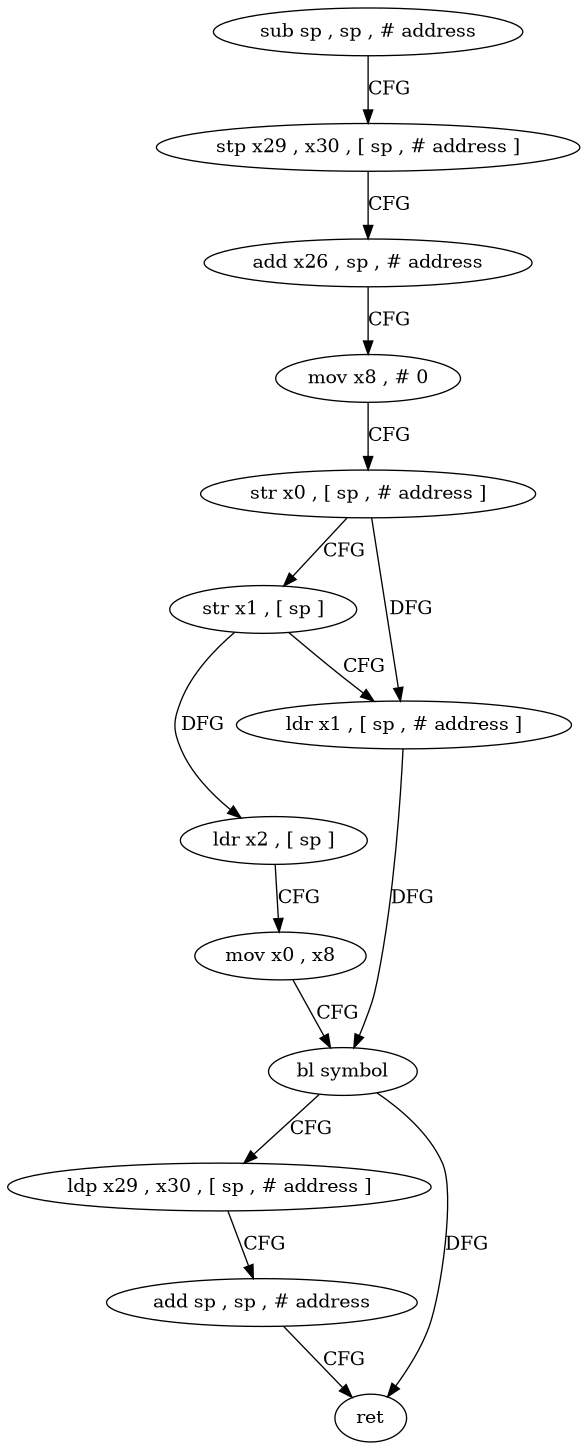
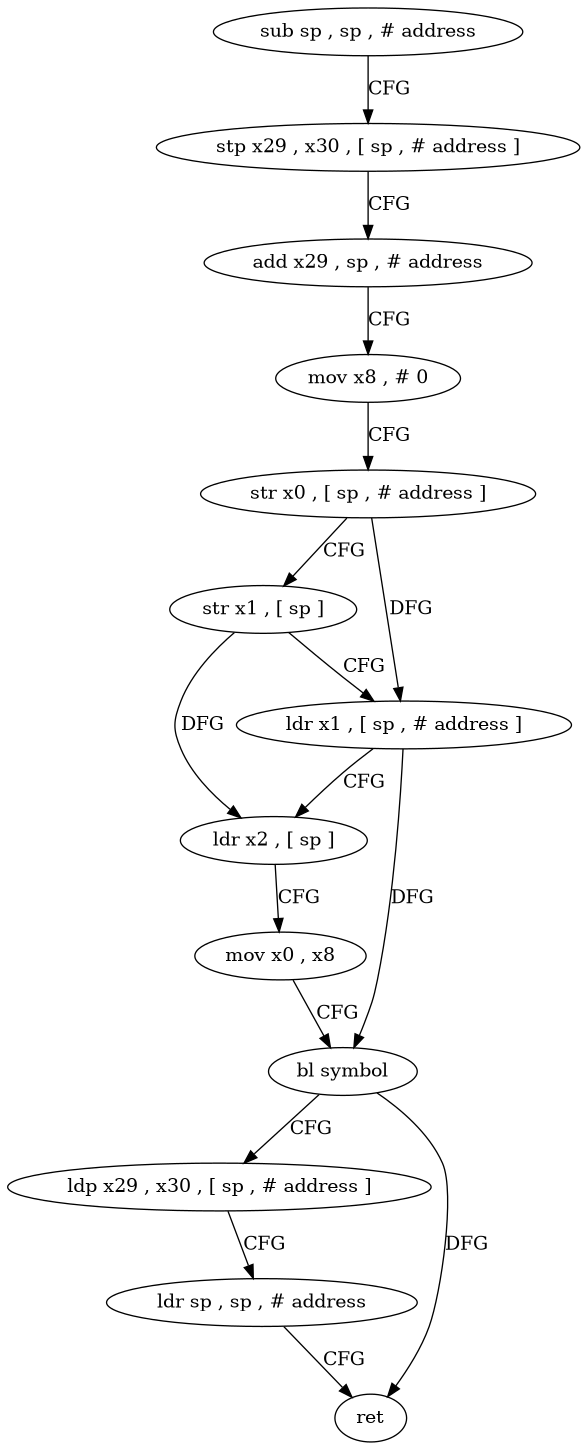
node "add x26 , sp , # address": label "add x26 , sp , # address" -> "add x29 , sp , # address"
edge "ldr x1 , [ sp , # address ]" -> "ldr x2 , [ sp ]": added, label "CFG"
node "add sp , sp , # address": label "add sp , sp , # address" -> "ldr sp , sp , # address"
